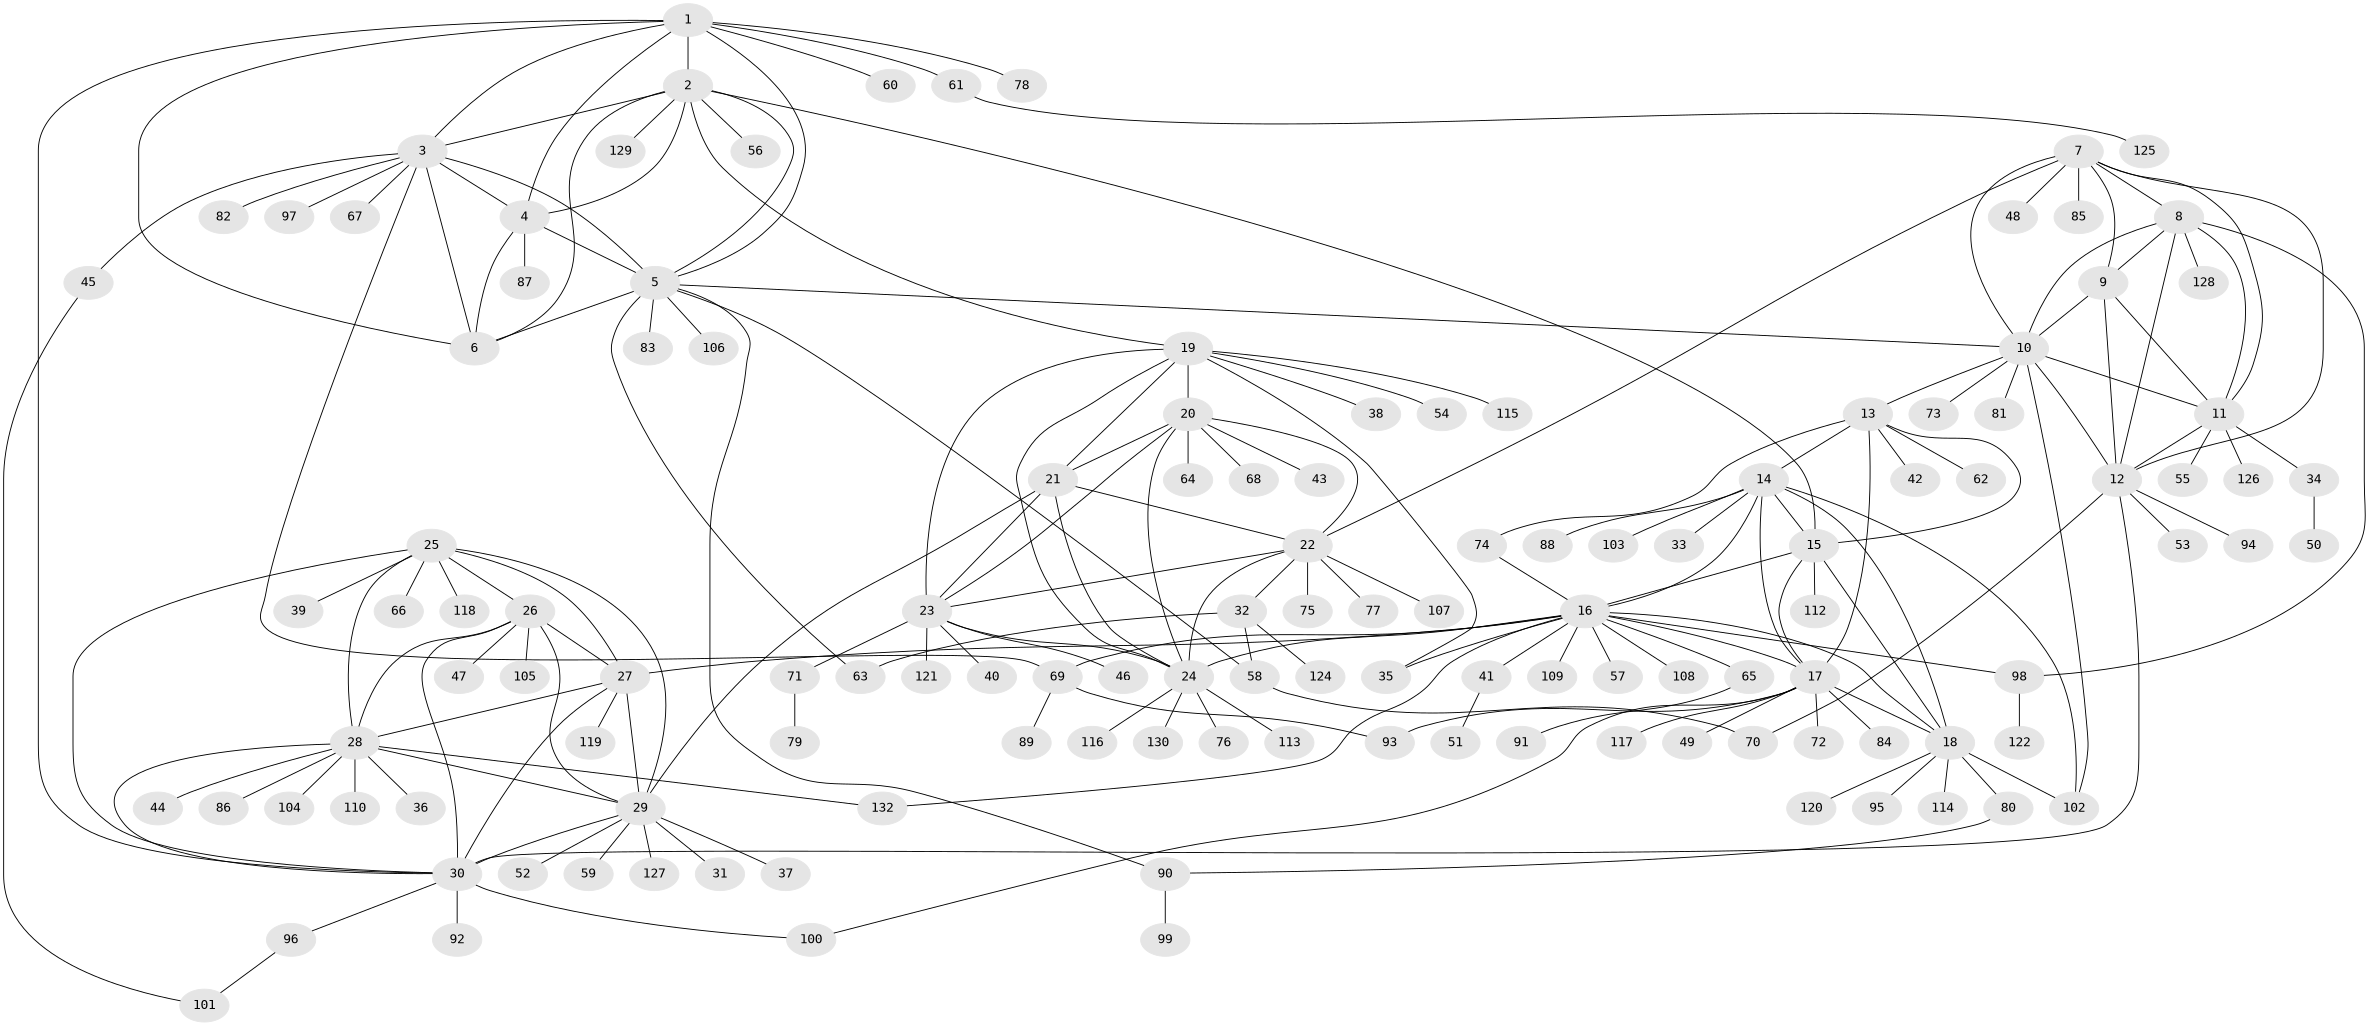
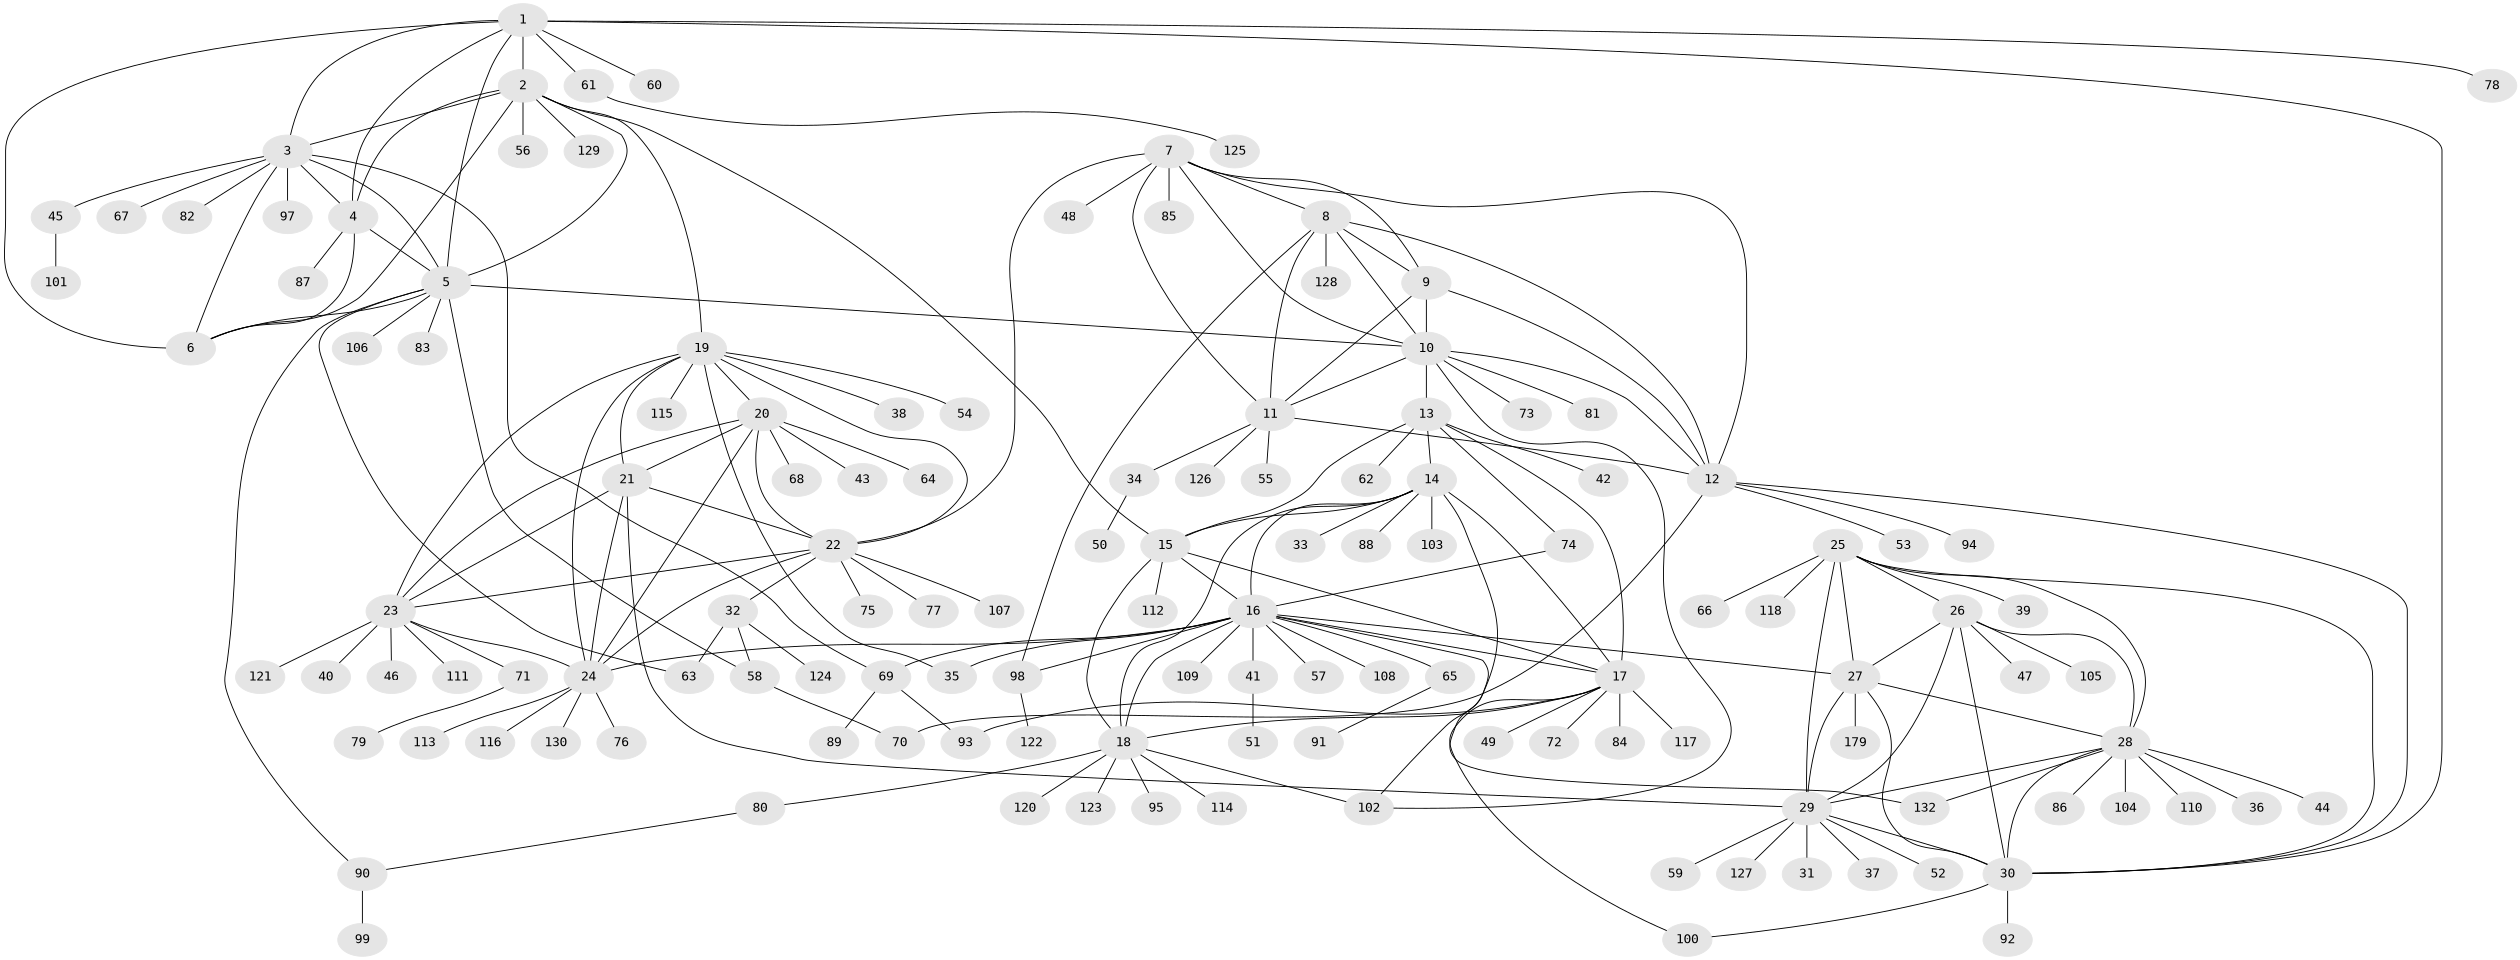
edge "19" -- "22": added
node "111": added
node "119": label "119" -> "179"
node "123": added
node "96": removed
